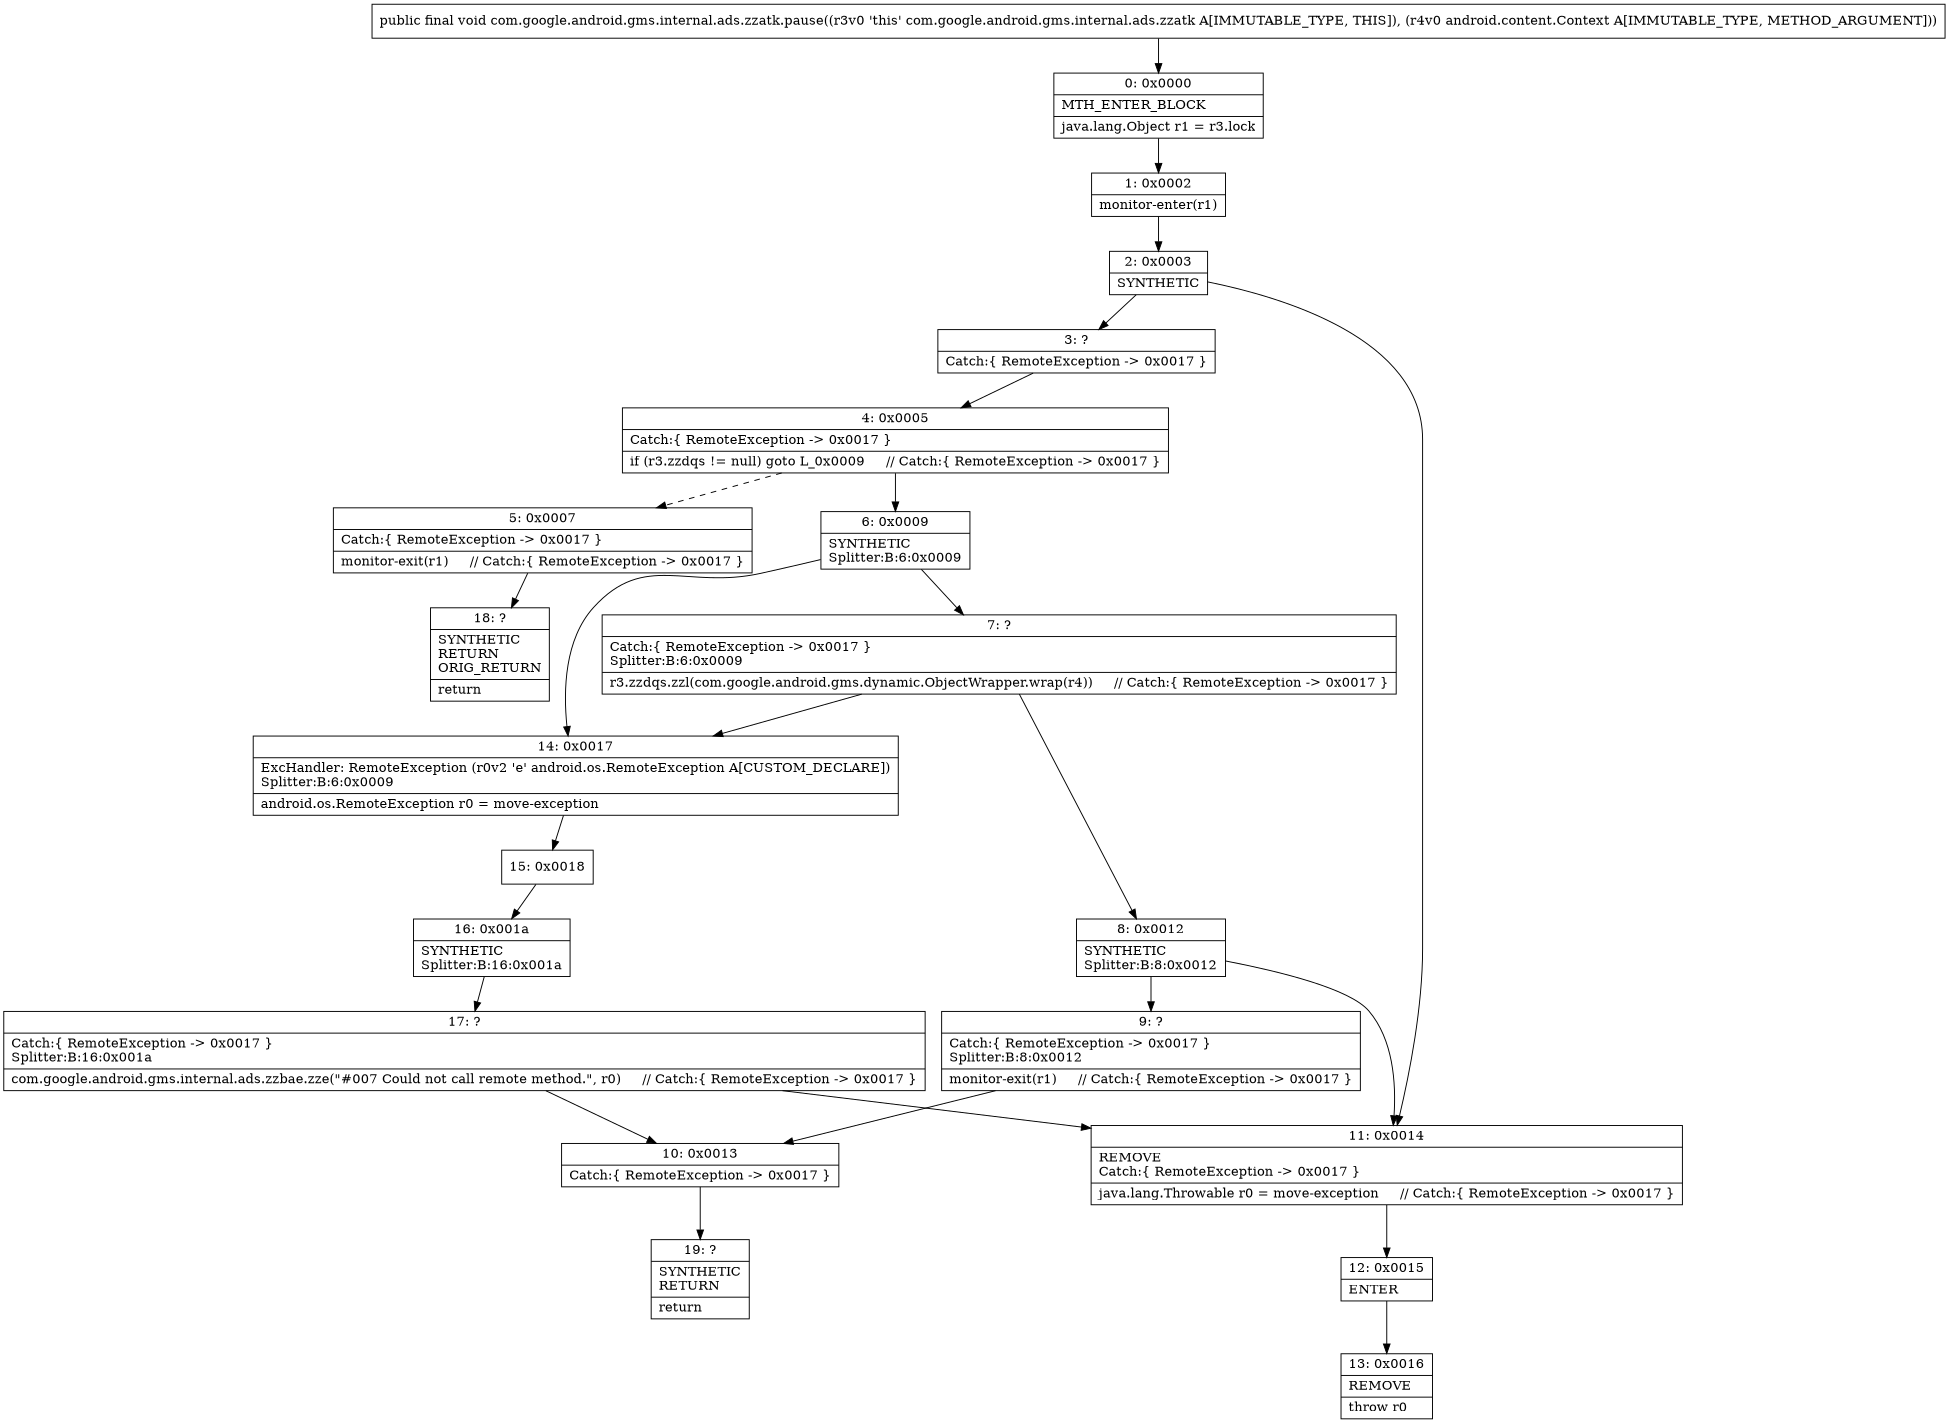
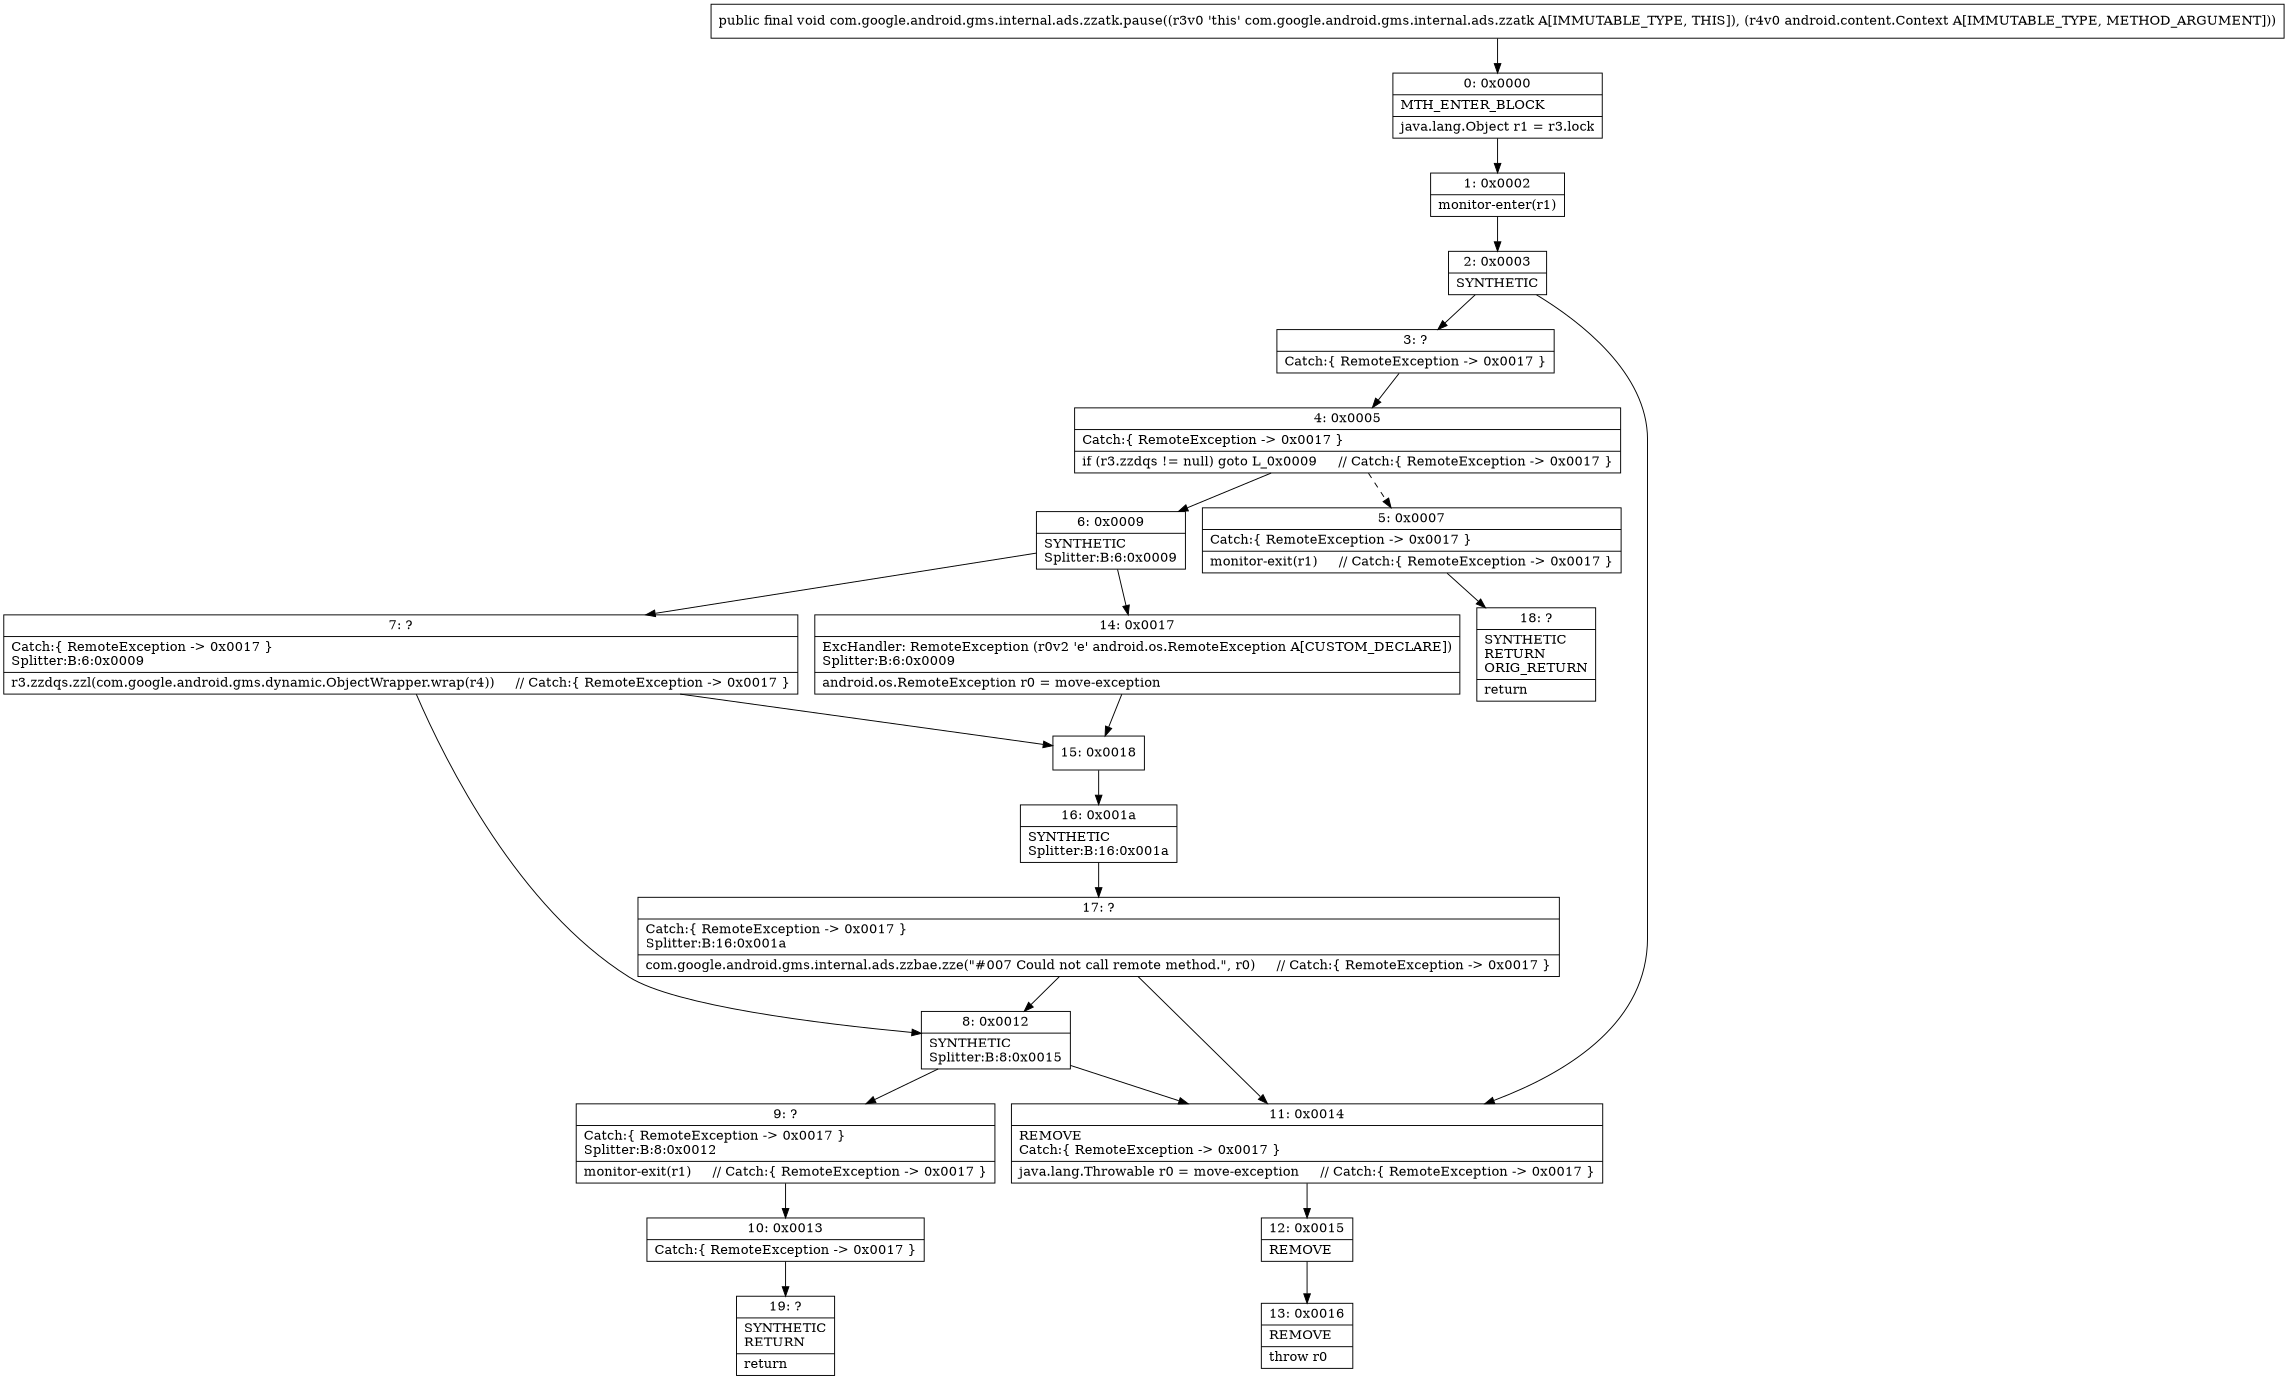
edge "7: ?" -> "14: 0x0017": now "7: ?" -> "15: 0x0018"
node "8: 0x0012": text "Splitter:B:8:0x0012" -> "Splitter:B:8:0x0015"
edge "17: ?" -> "10: 0x0013": now "17: ?" -> "8: 0x0012"
node "12: 0x0015": text "ENTER" -> "REMOVE"
